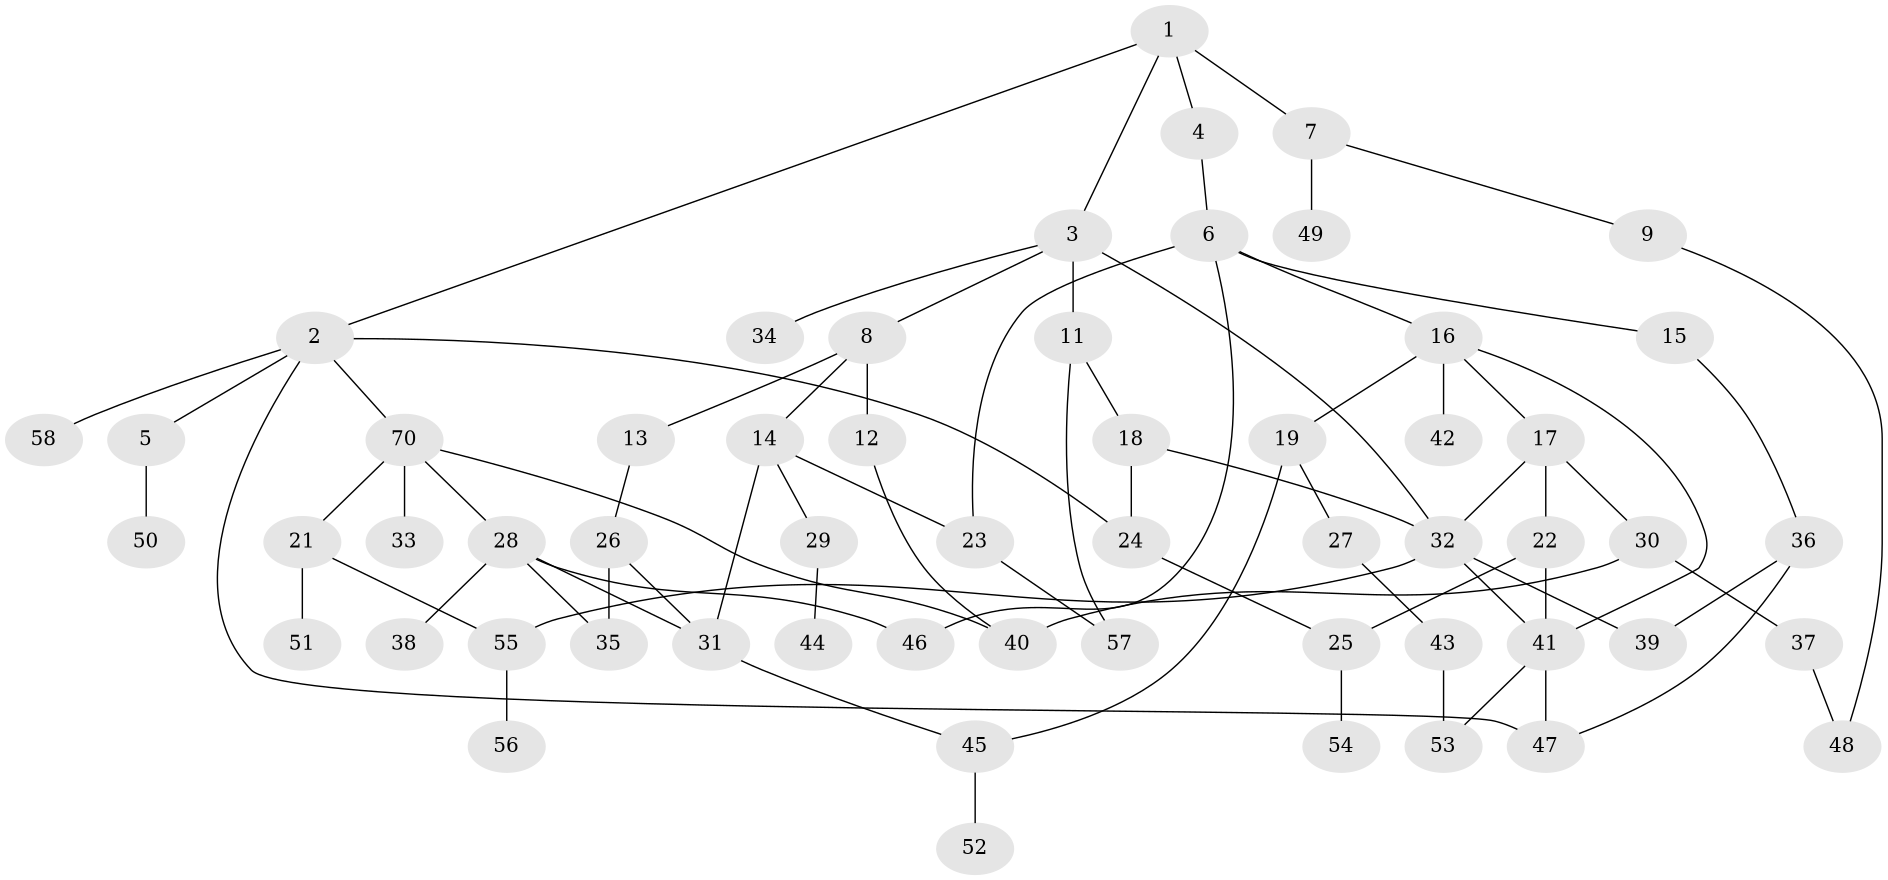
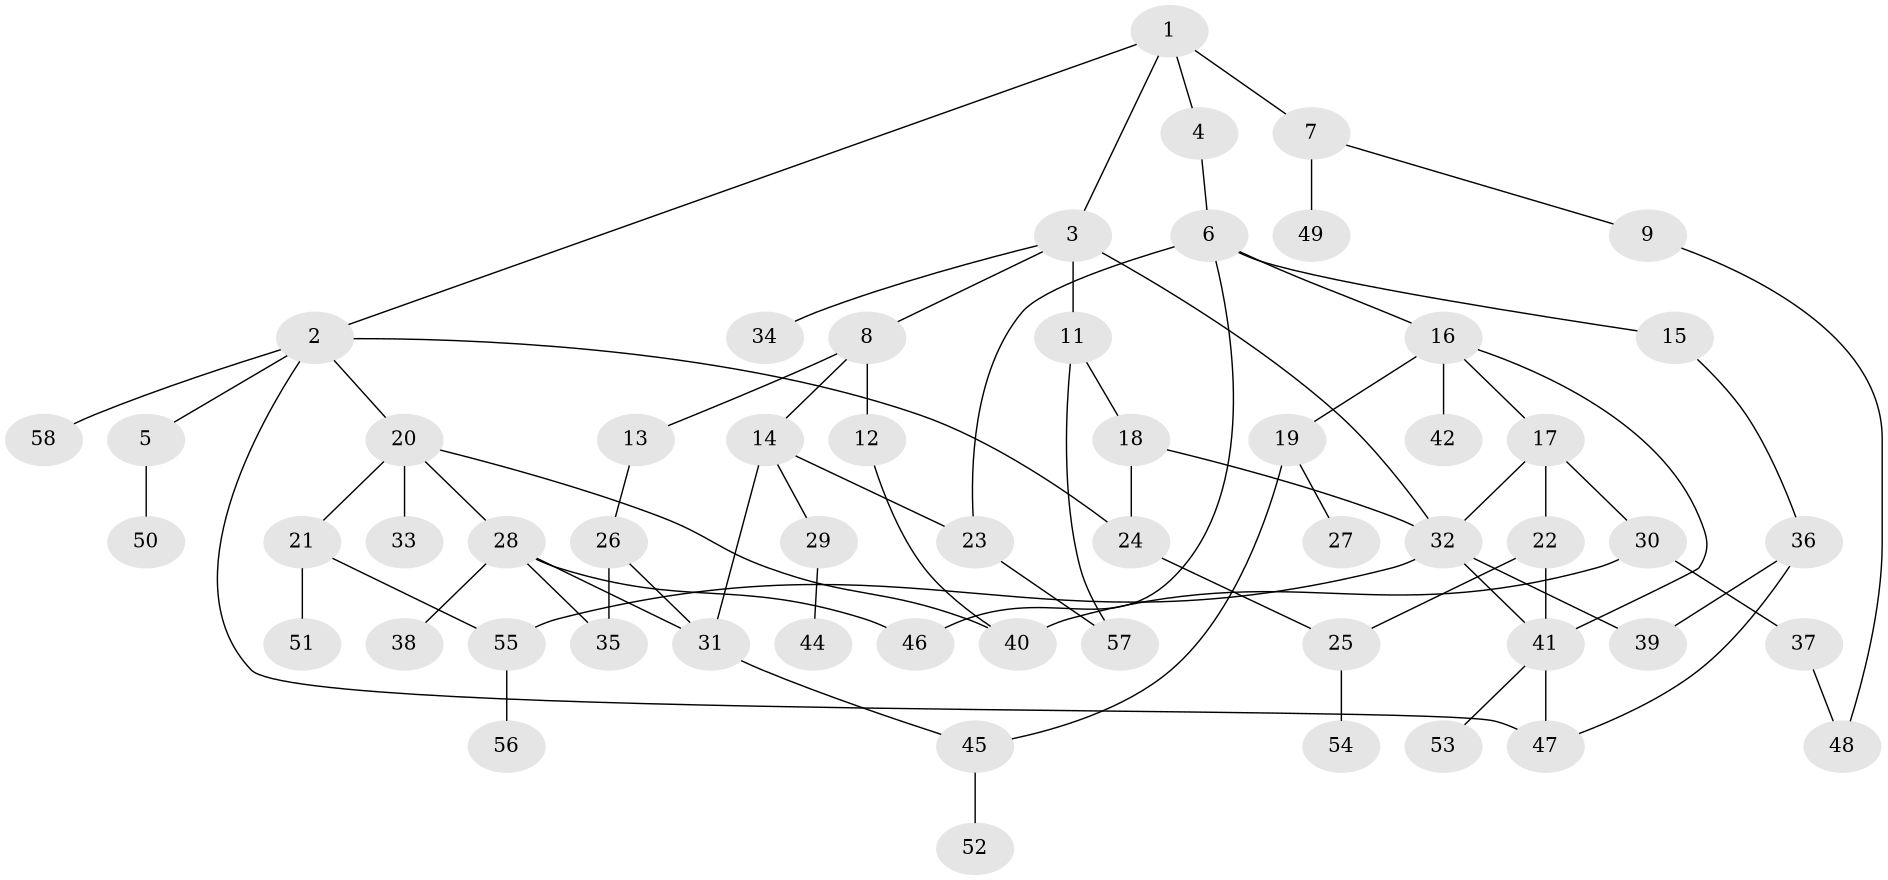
node "70": label "70" -> "20"
node "43": removed
